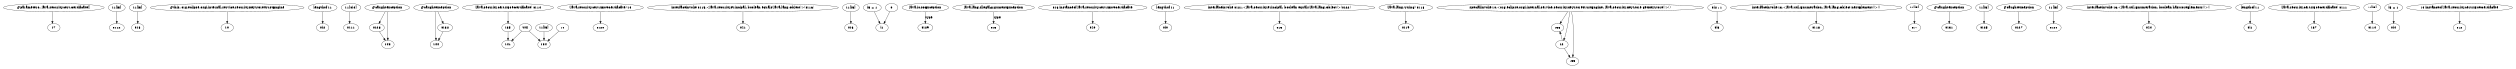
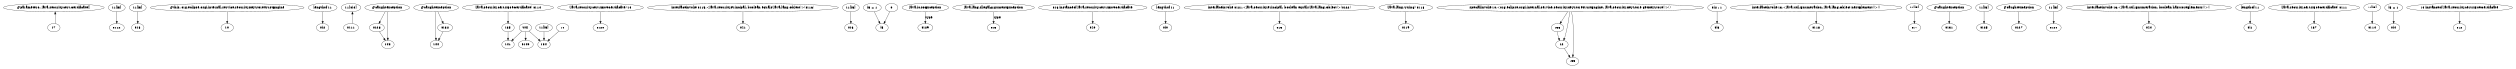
edge "@parameter0: java.security.cert.Certificate[]" -> "r7": reversed
edge "r1[$i4]" -> "$r11": reversed
node "i1": label "i1" -> "i5"
edge "r2" -> "r36": reversed
node "$r40": added
